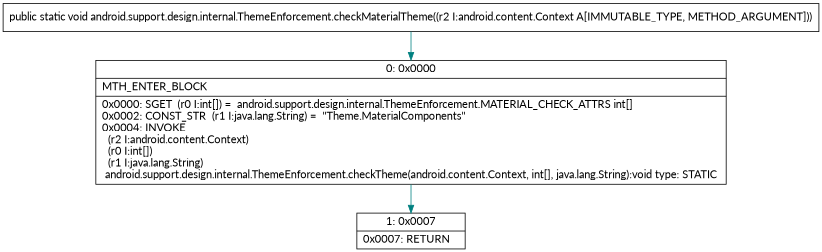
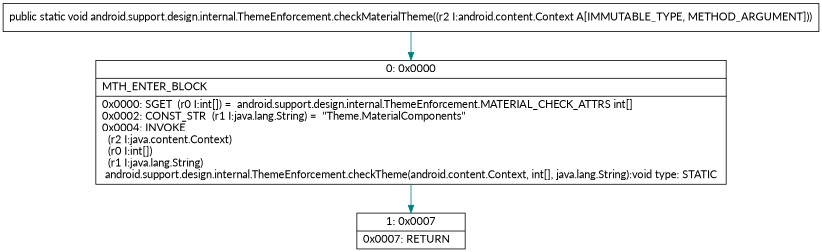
node "0: 0x0000": text "(r2 I:android.content.Context)" -> "(r2 I:java.content.Context)"
